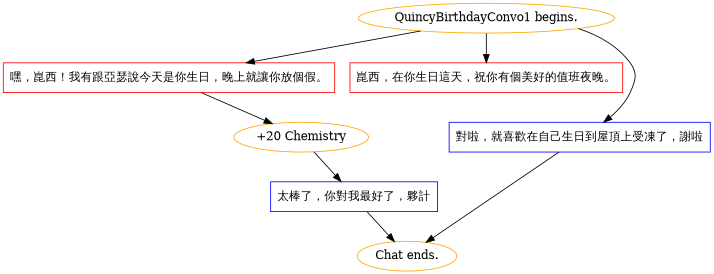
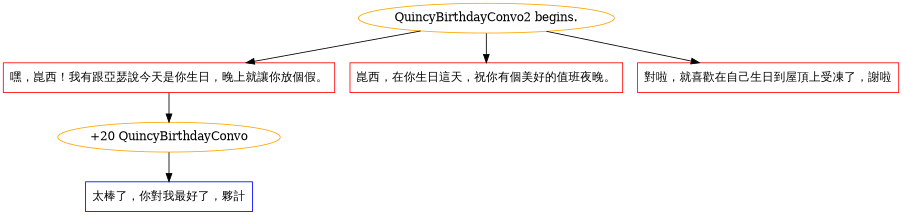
node "QuincyBirthdayConvo1 begins.": label "QuincyBirthdayConvo1 begins." -> "QuincyBirthdayConvo2 begins."
node "+20 Chemistry": label "+20 Chemistry" -> "+20 QuincyBirthdayConvo"
node "對啦，就喜歡在自己生日到屋頂上受凍了，謝啦": color blue -> red
node "Chat ends.": removed
